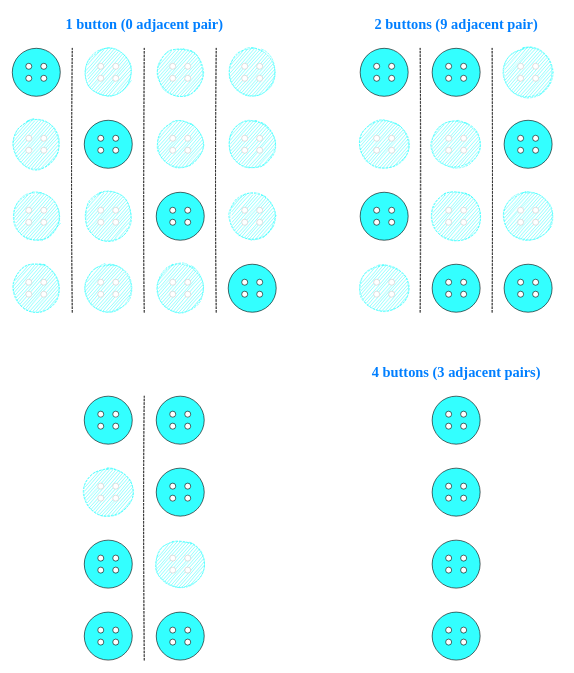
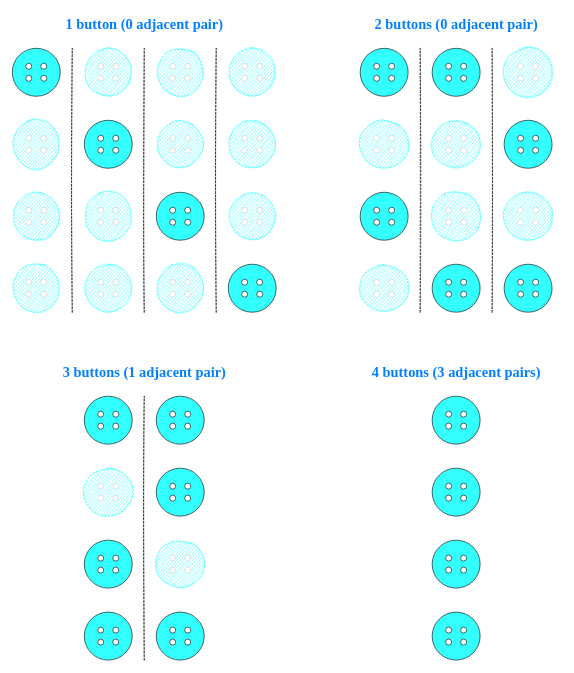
node "2 buttons (9 adjacent pair)": label "2 buttons (9 adjacent pair)" -> "2 buttons (0 adjacent pair)"
node "3 buttons (1 adjacent pair)": added
